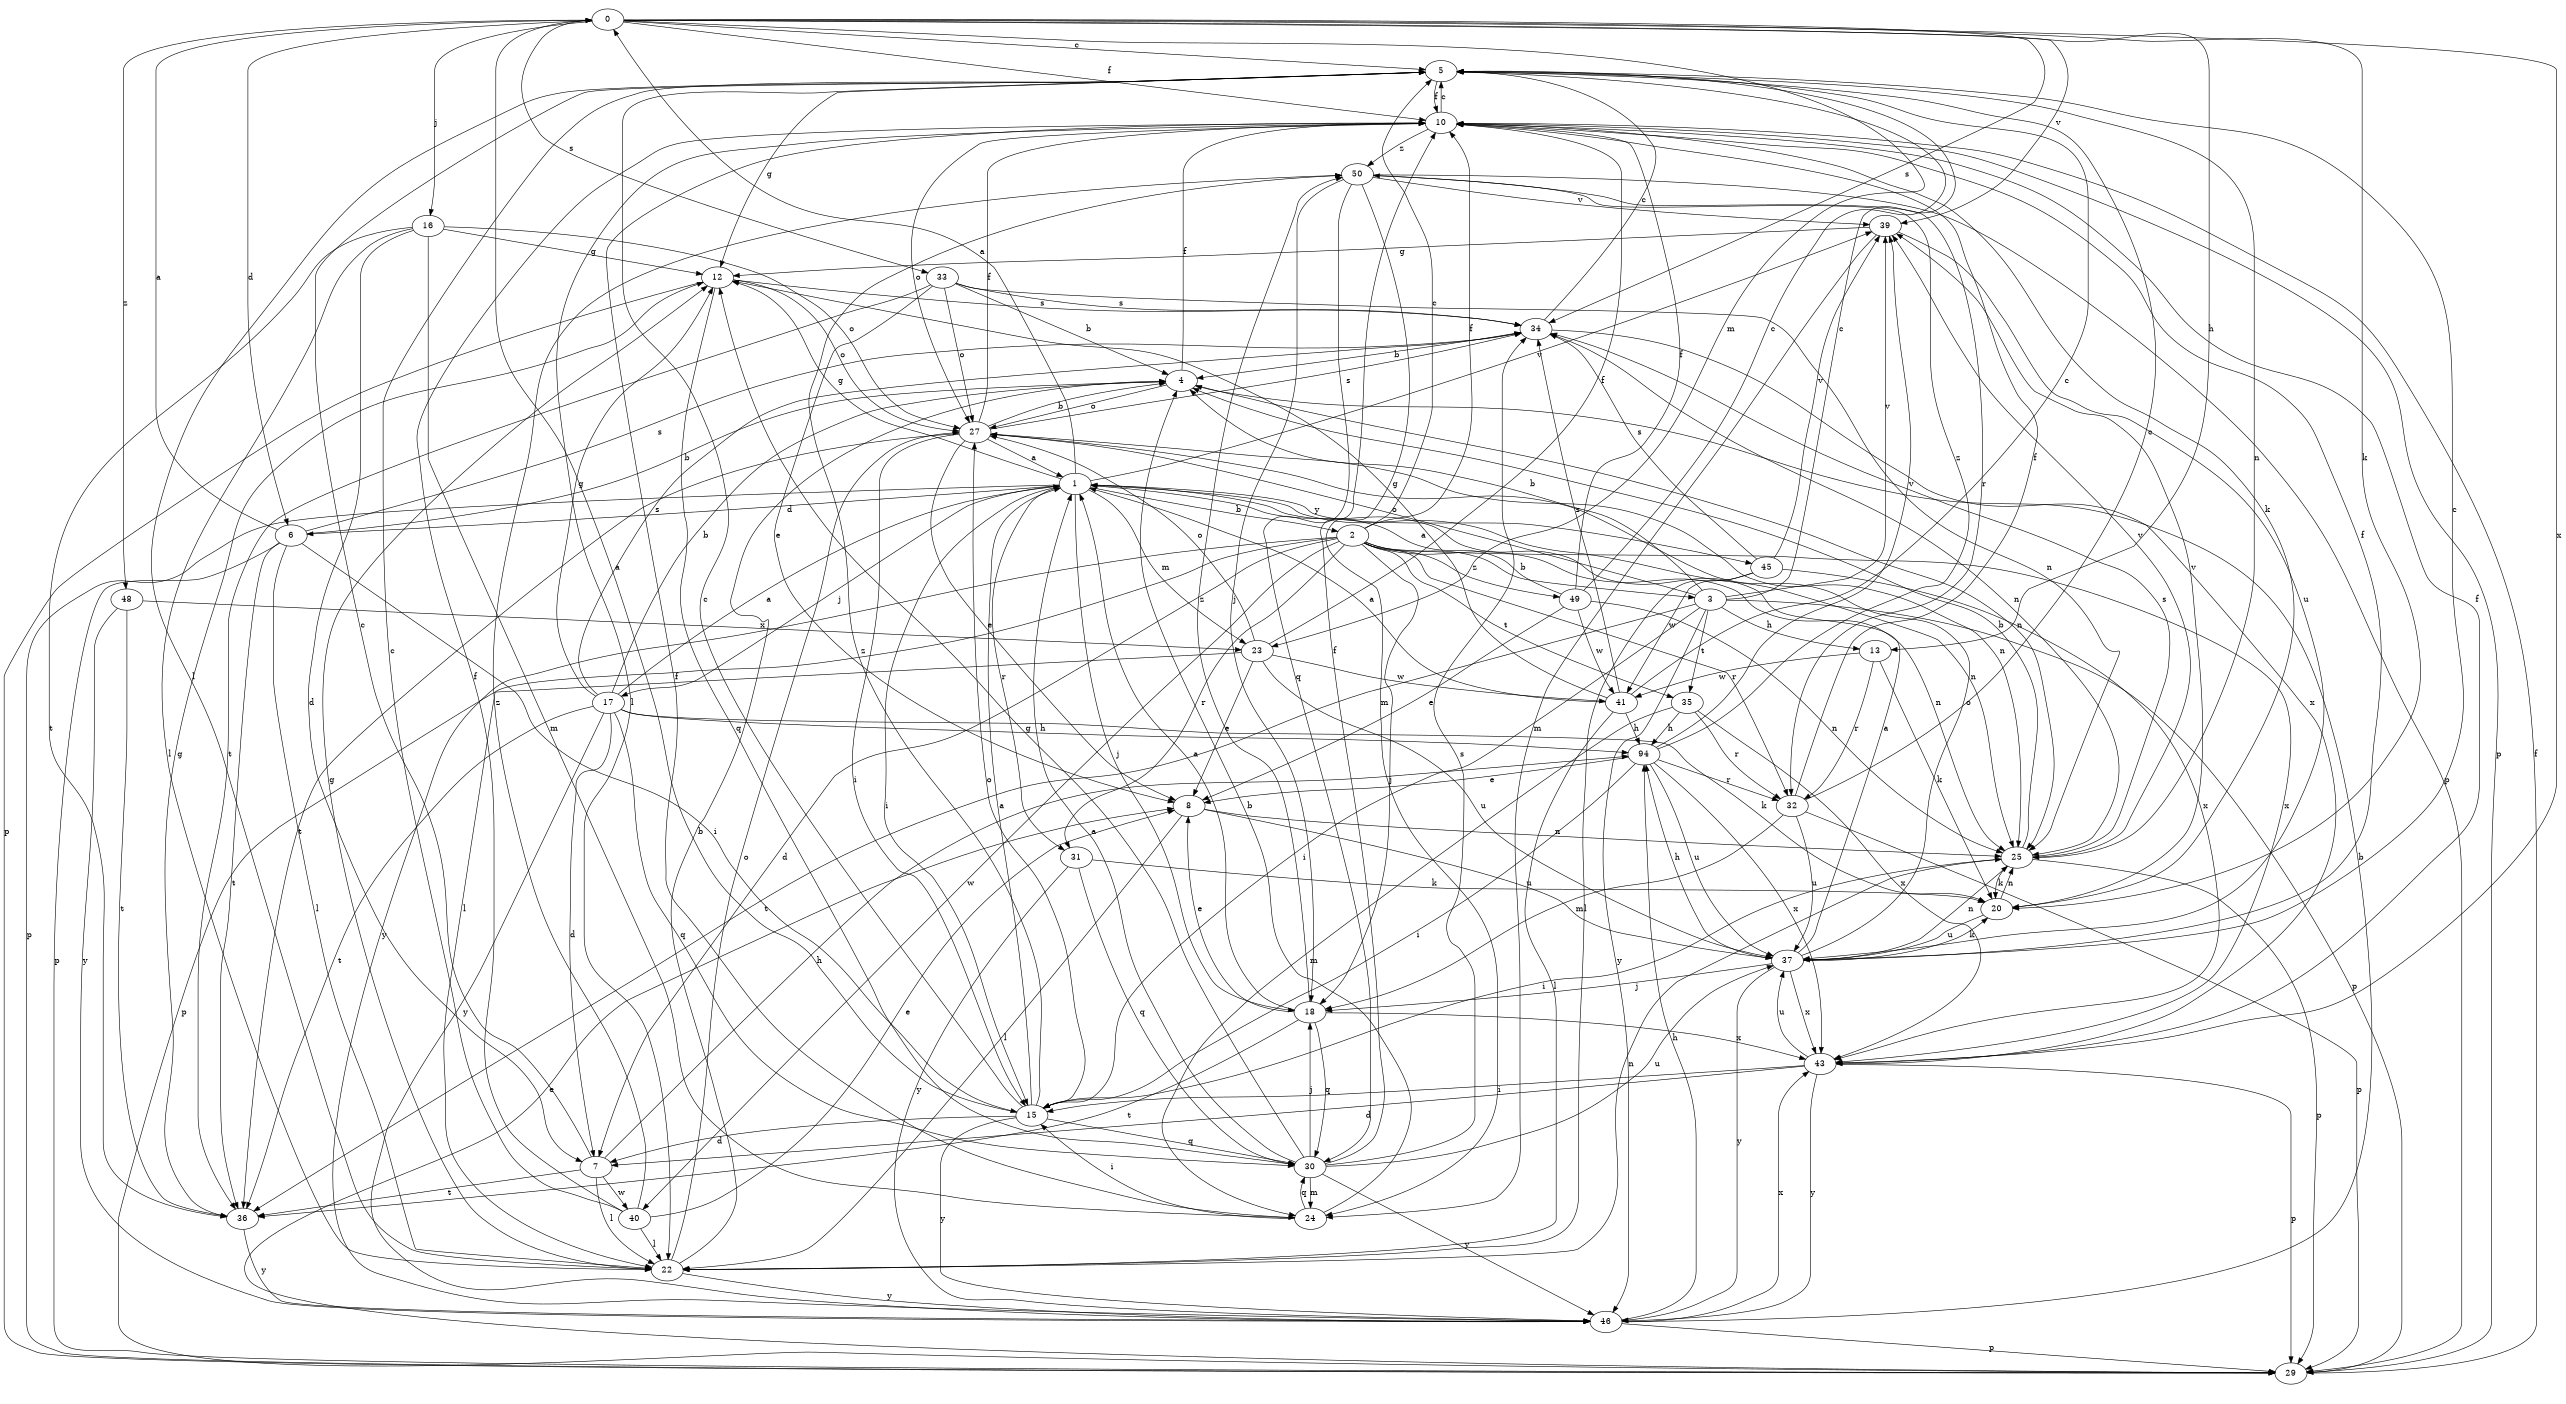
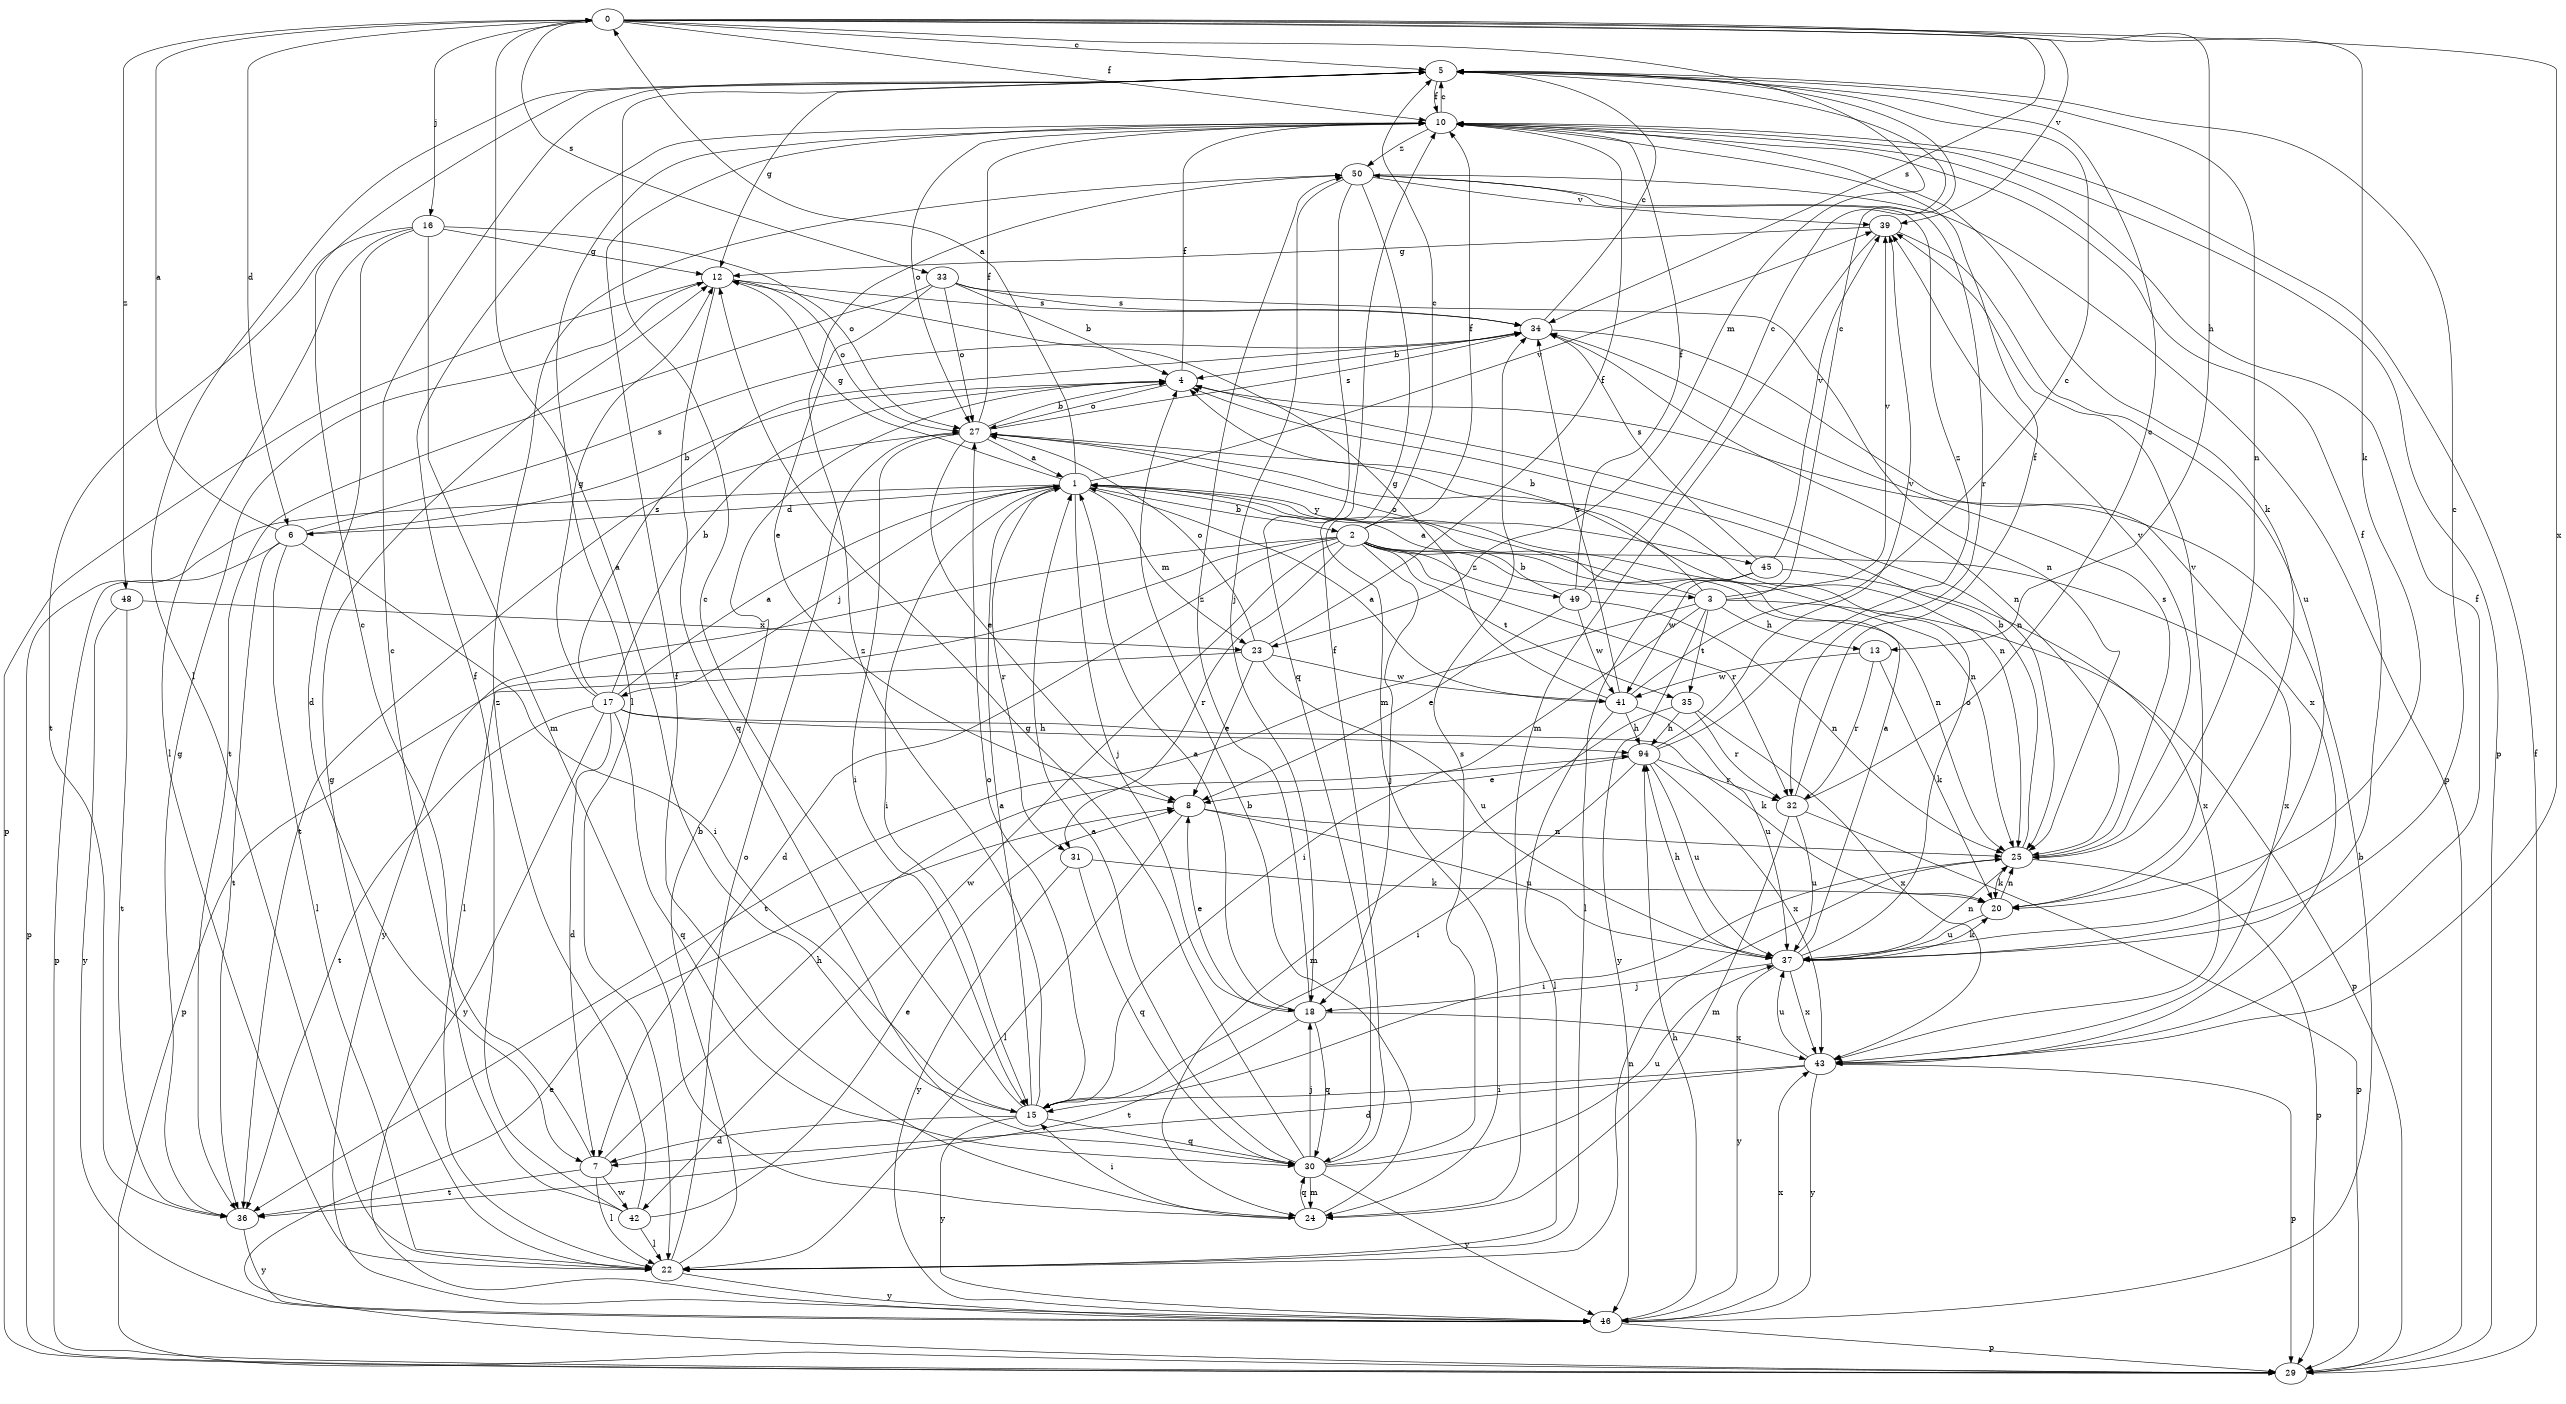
edge "41" -> "37": added, label "u"
edge "32" -> "18": now "32" -> "24"
node "40": label "40" -> "42"
